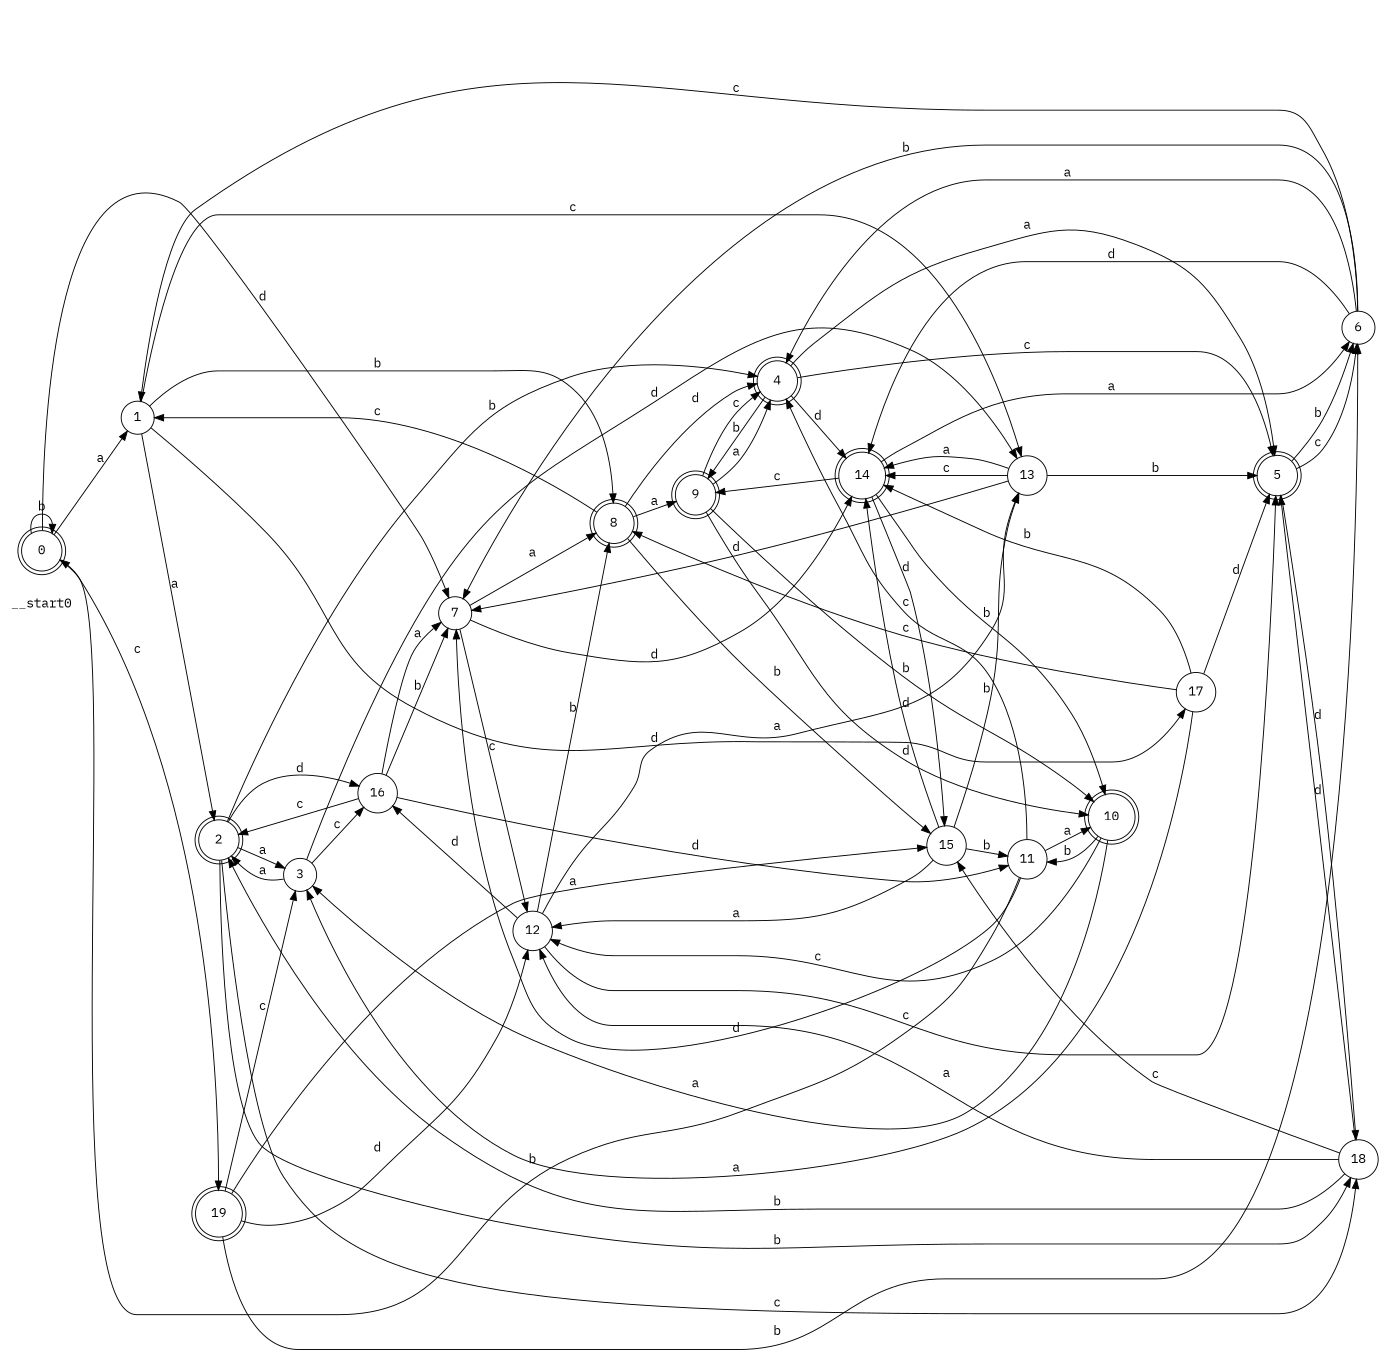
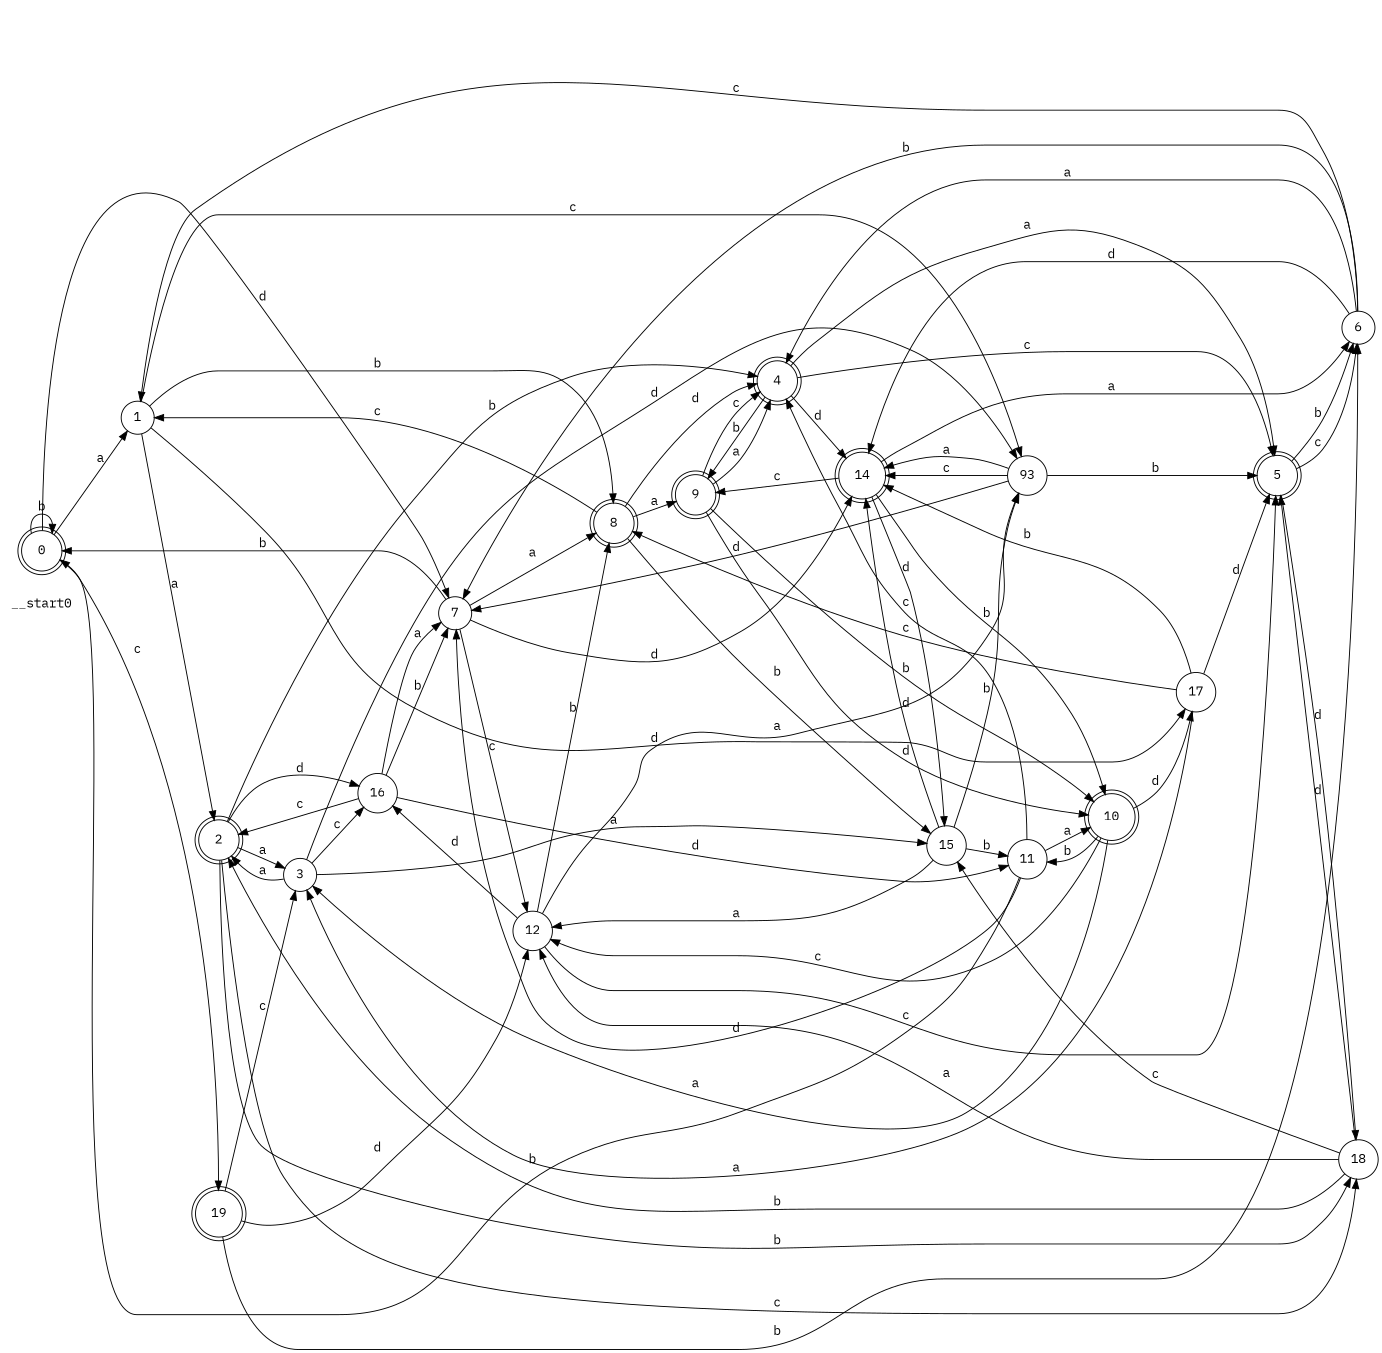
node "13": label "13" -> "93"
edge "7" -> "0": added, label "b"
edge "10" -> "17": added, label "d"
edge "19" -> "15": now "3" -> "15"
